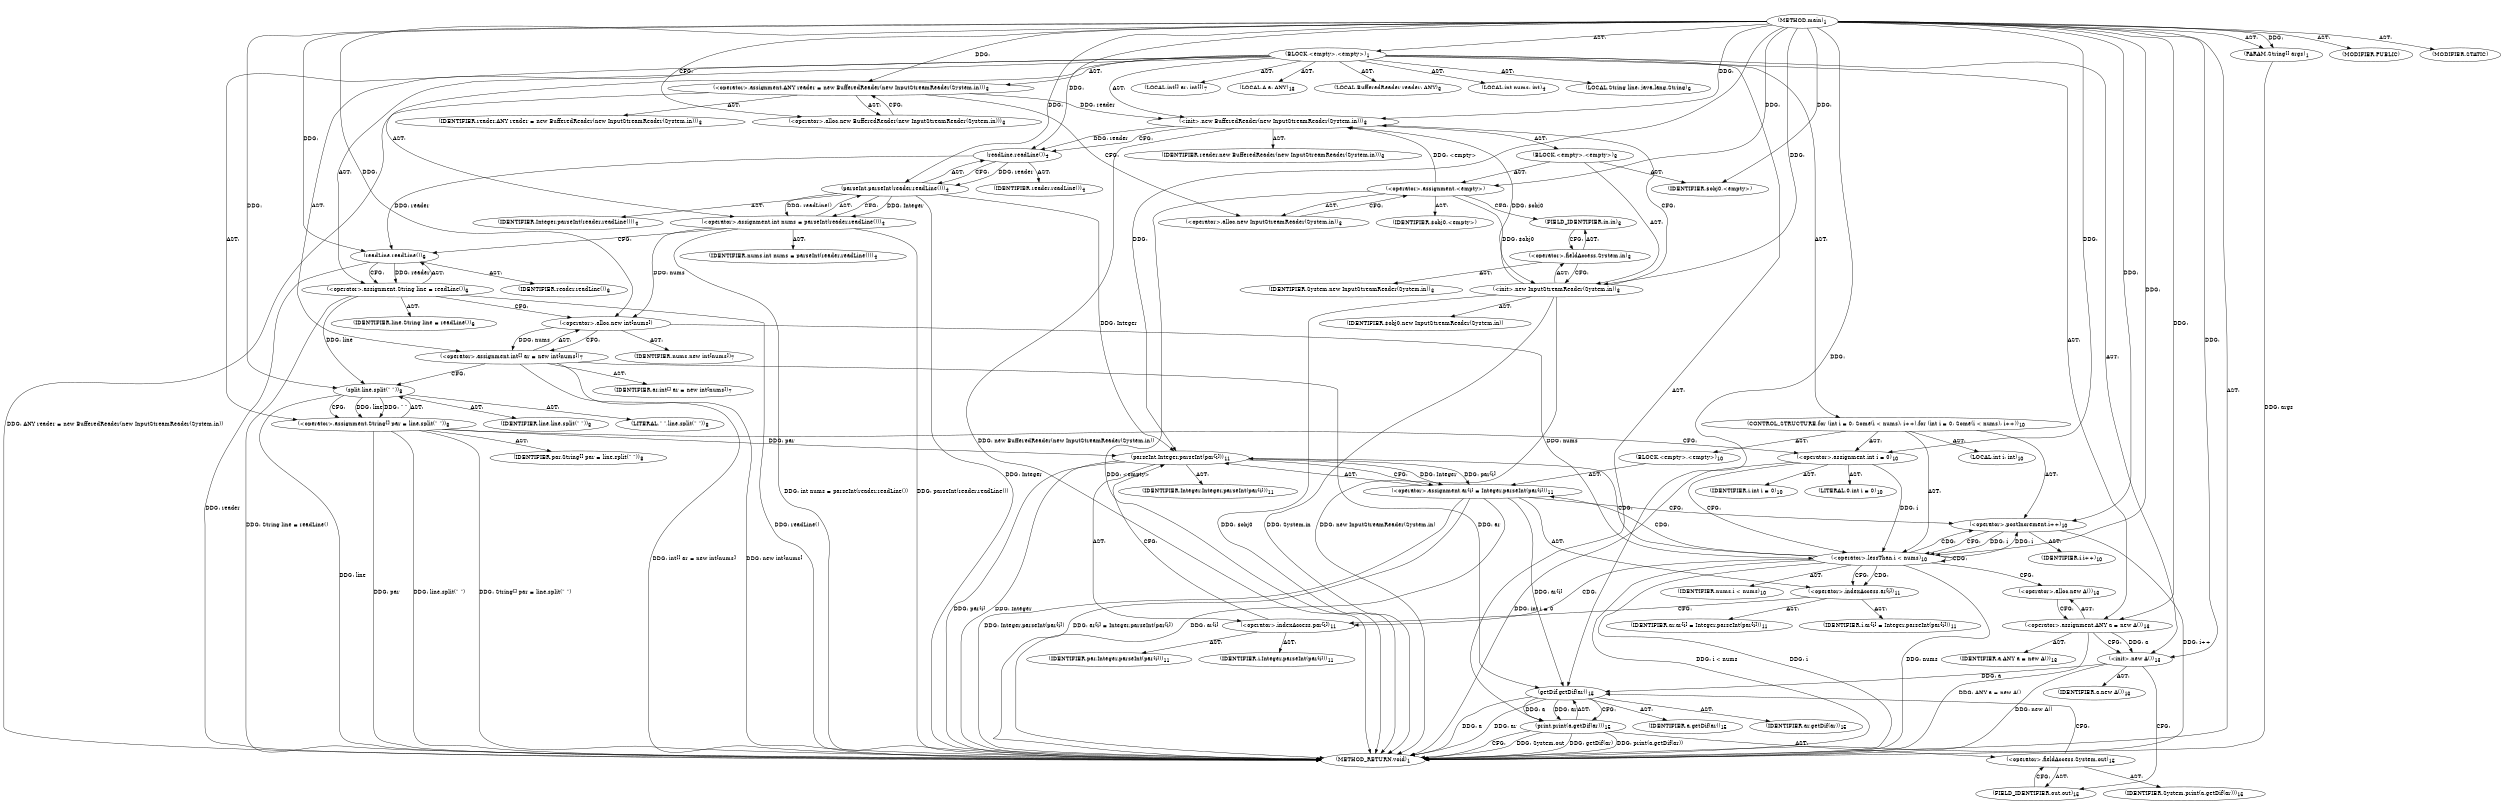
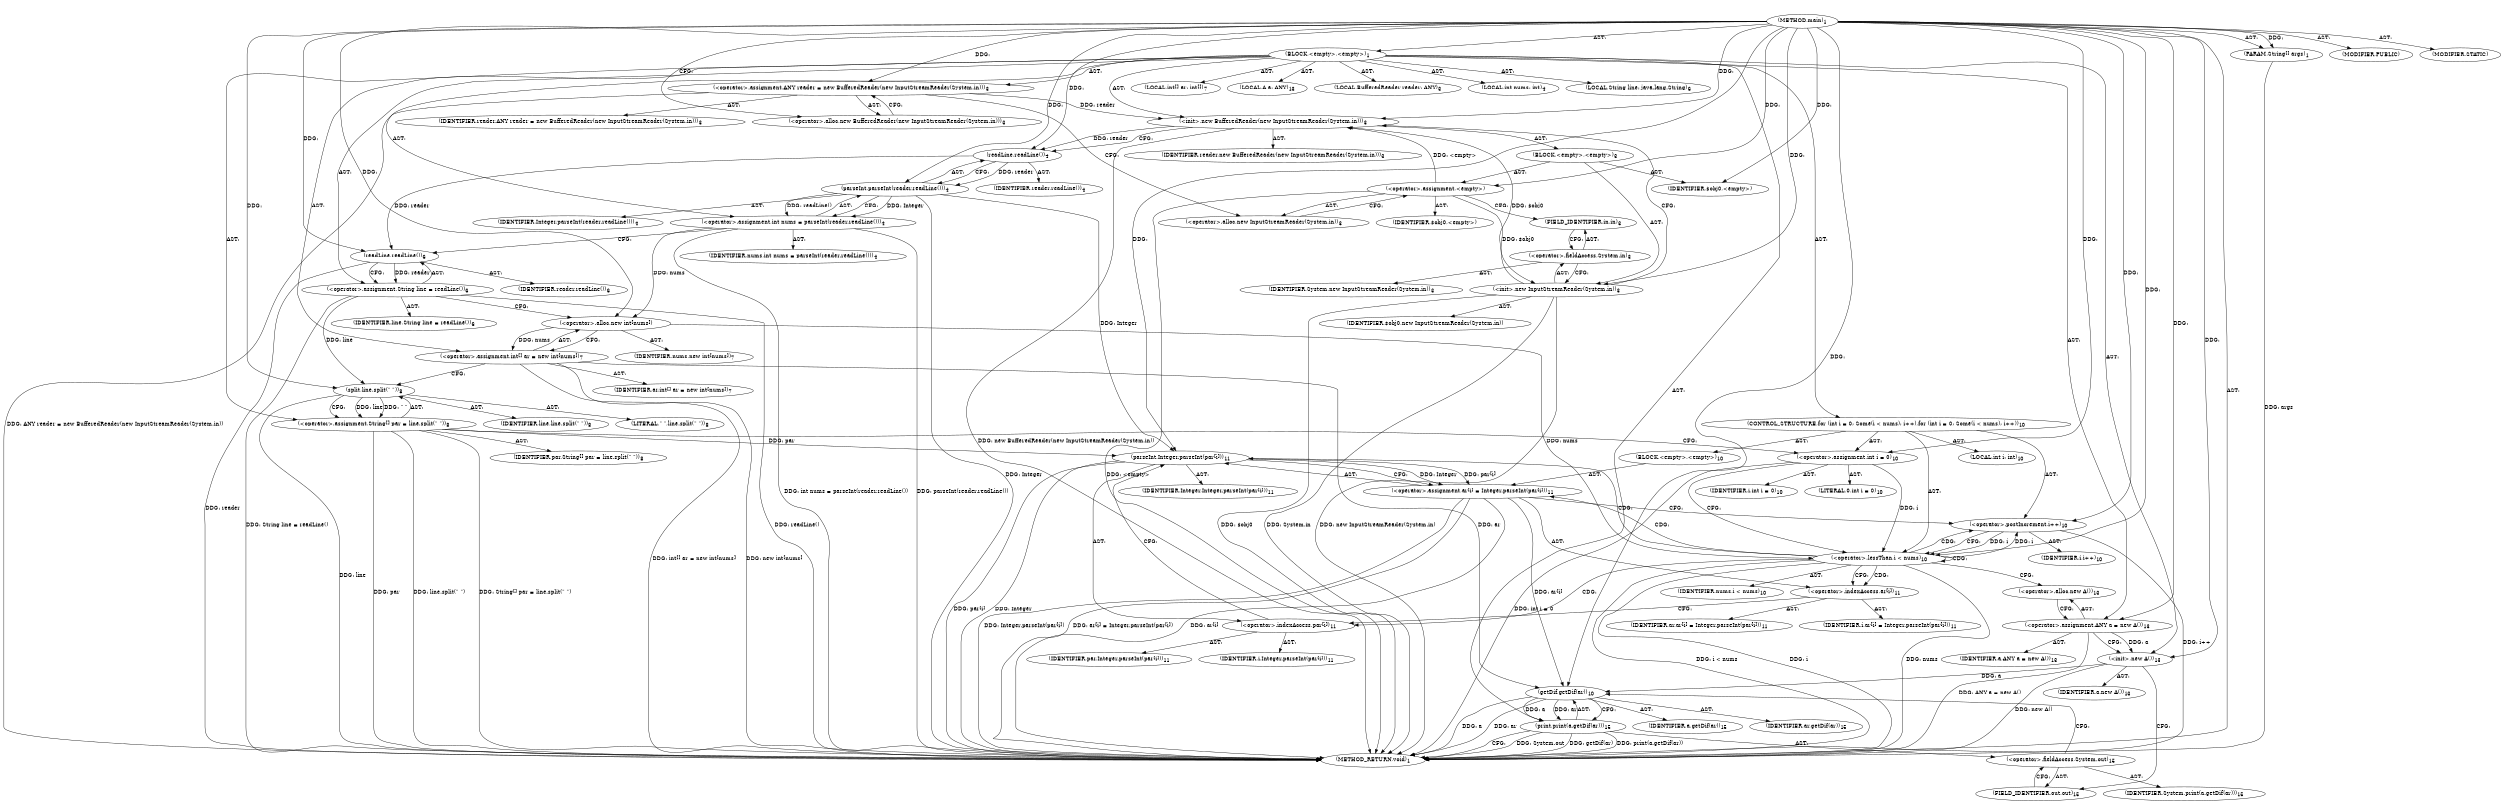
node "(getDif,getDif(ar))": text "15" -> "10"
